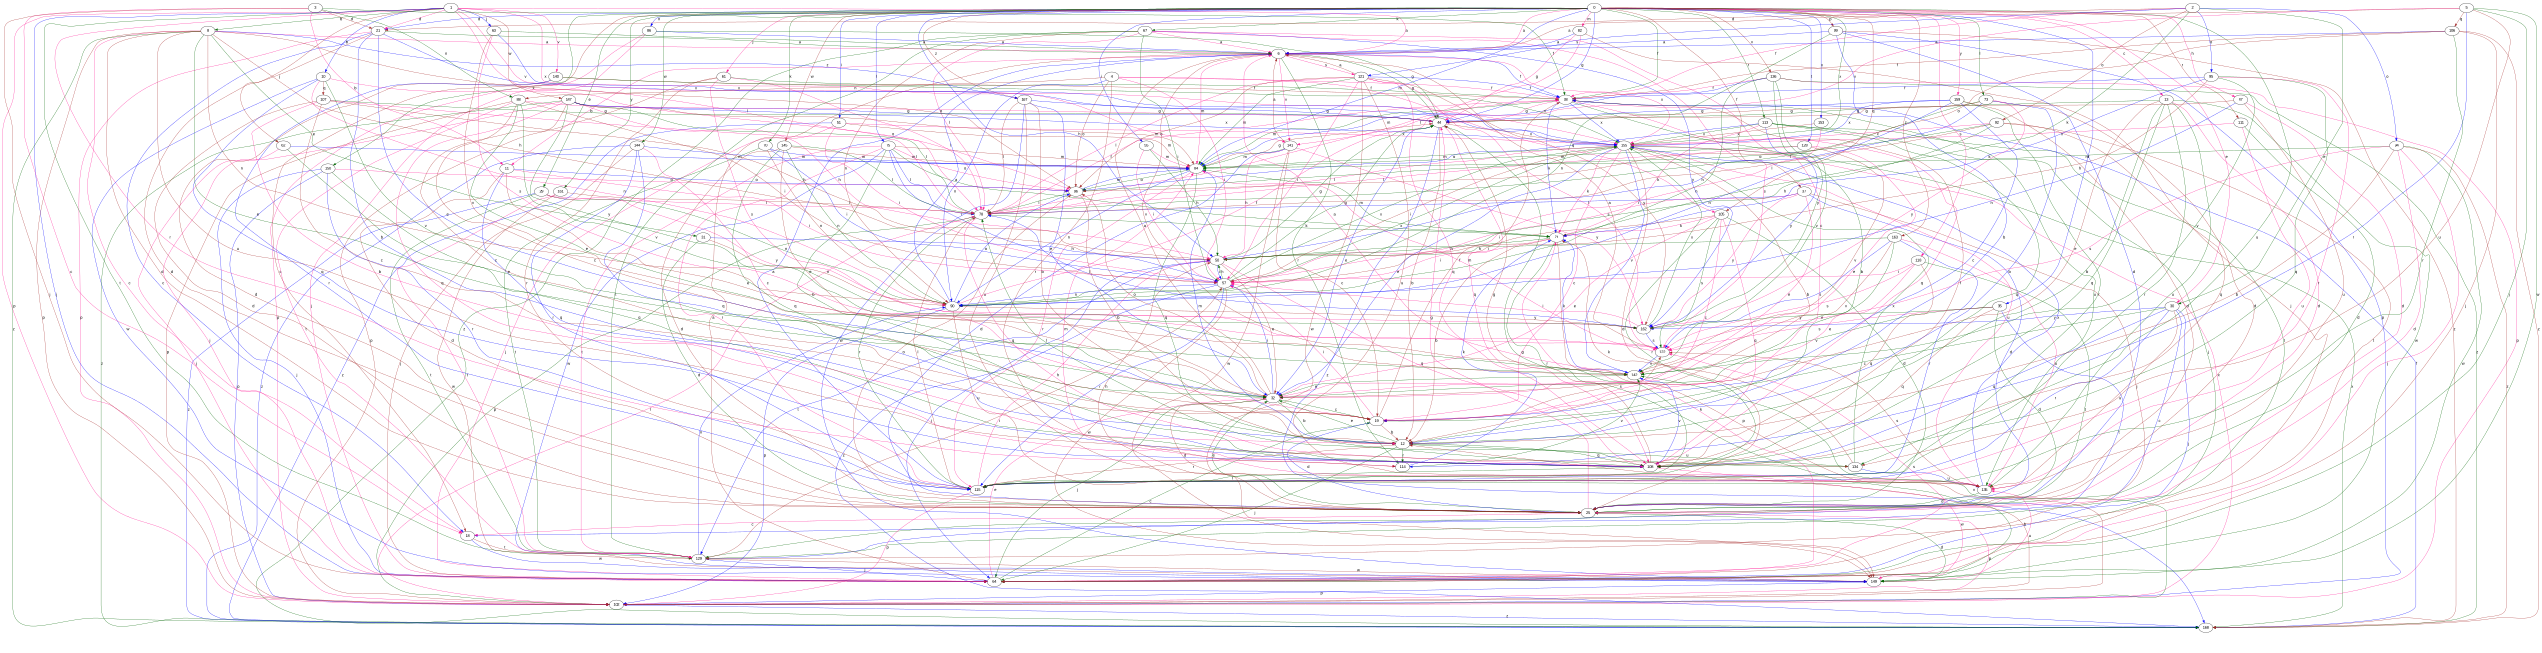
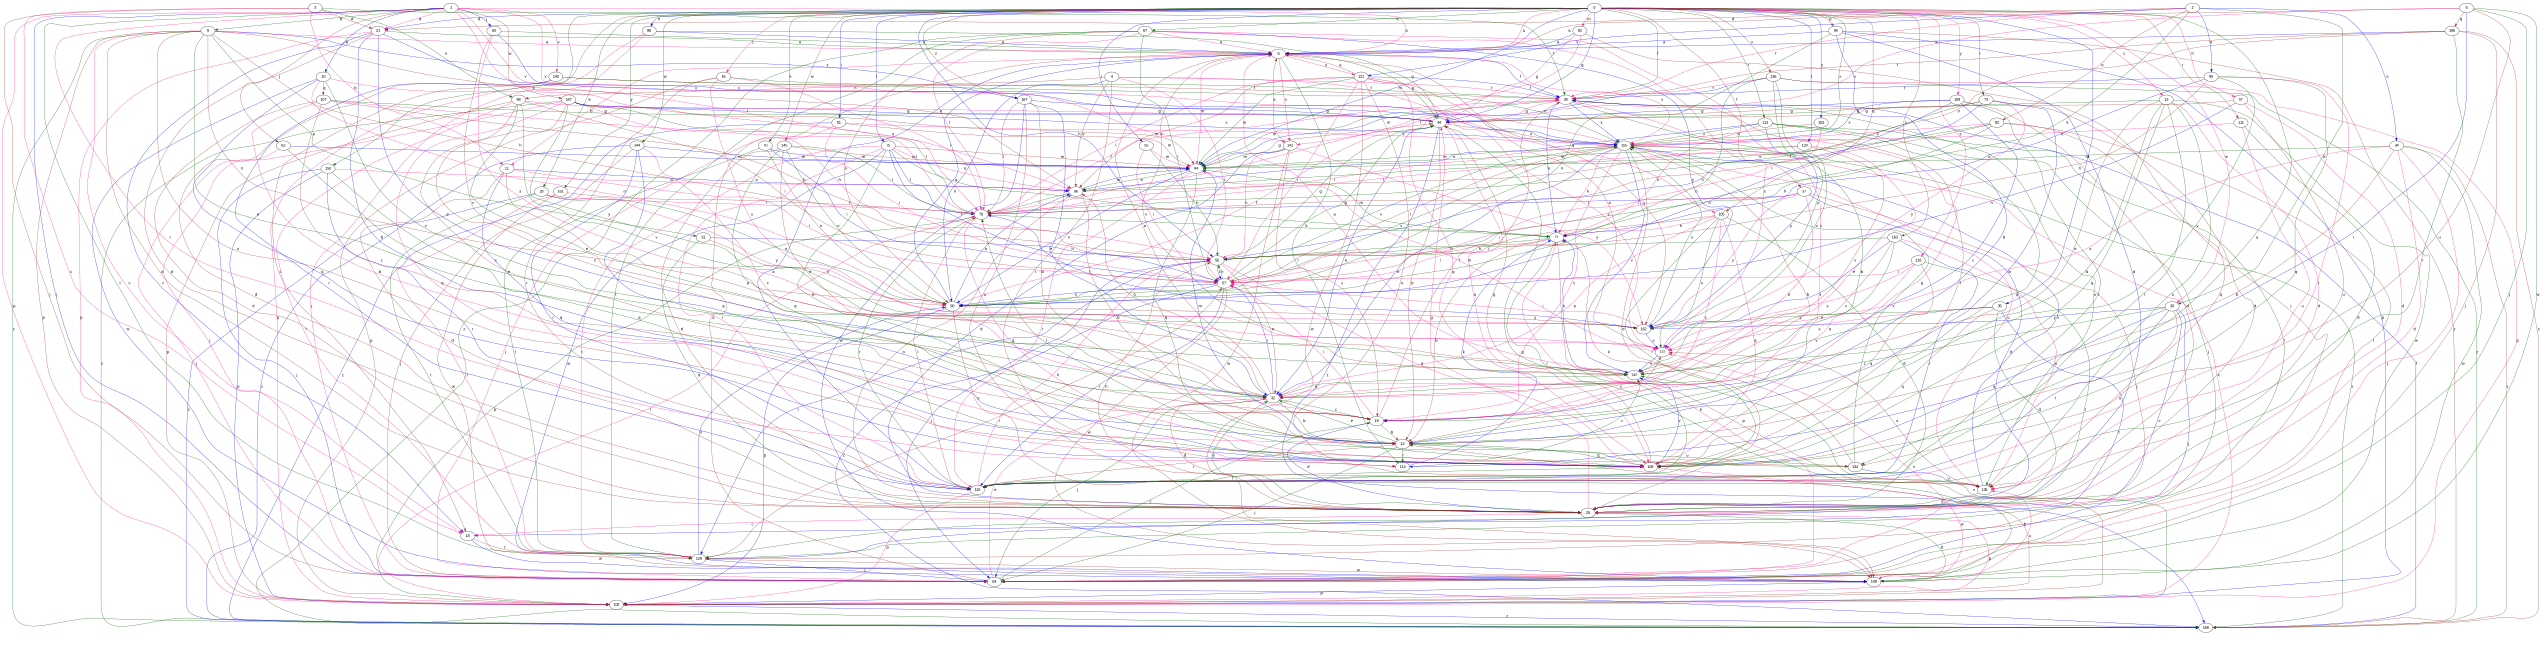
edge "135" -> "84": removed, label "m"
